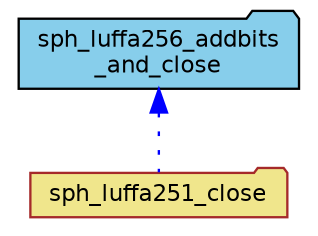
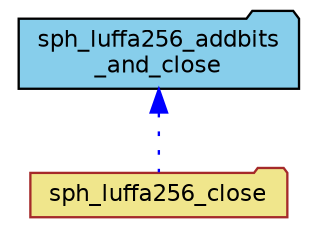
node "sph_luffa251_close": label "sph_luffa251_close" -> "sph_luffa256_close"
